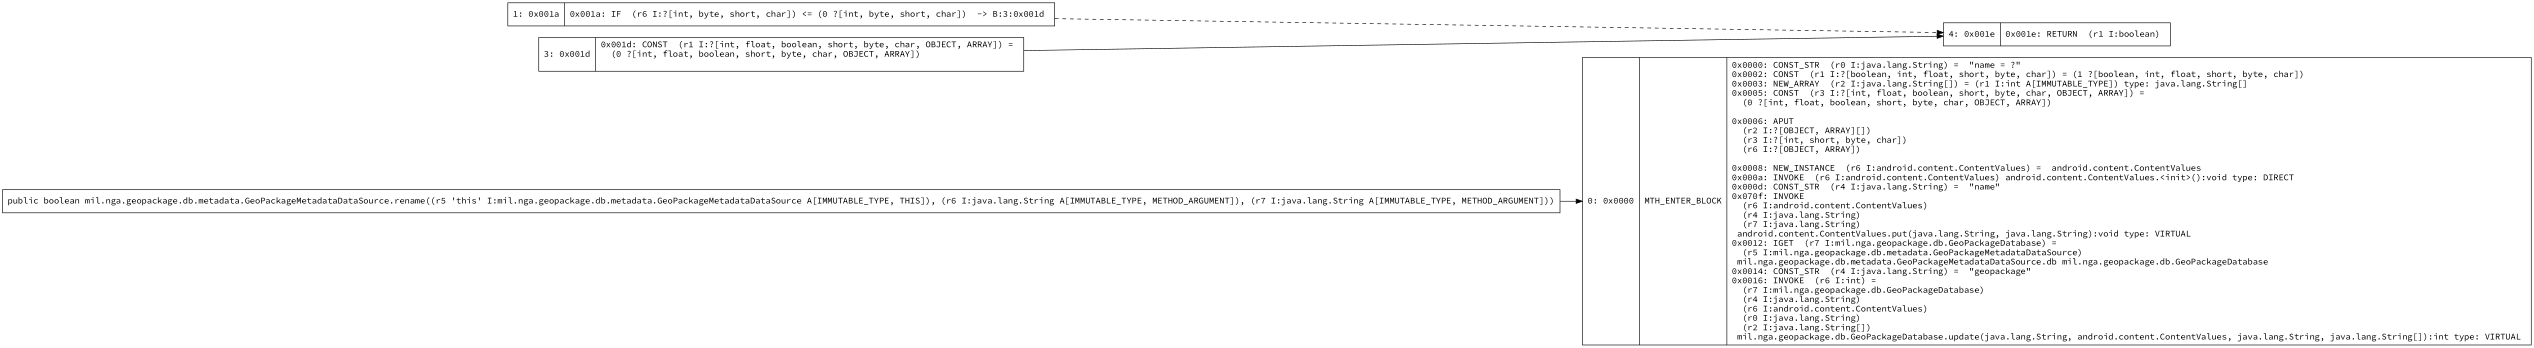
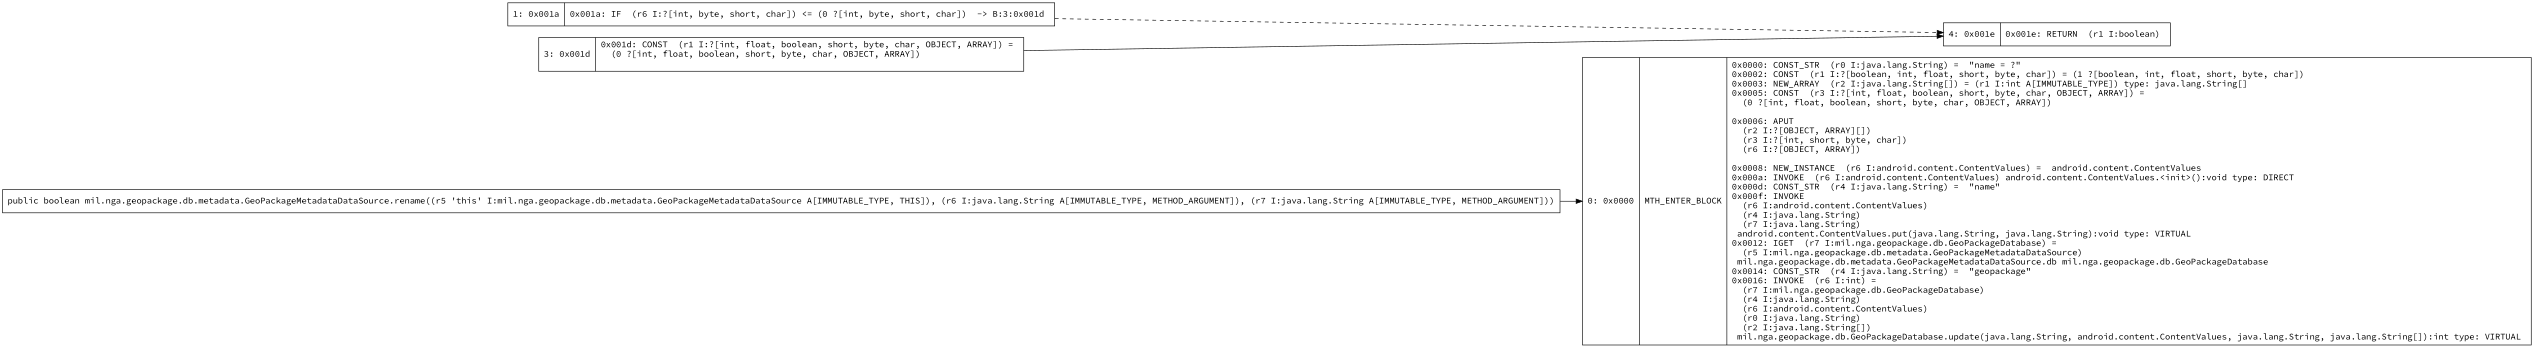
node "0: 0x0000": text "0x070f: INVOKE" -> "0x000f: INVOKE"
